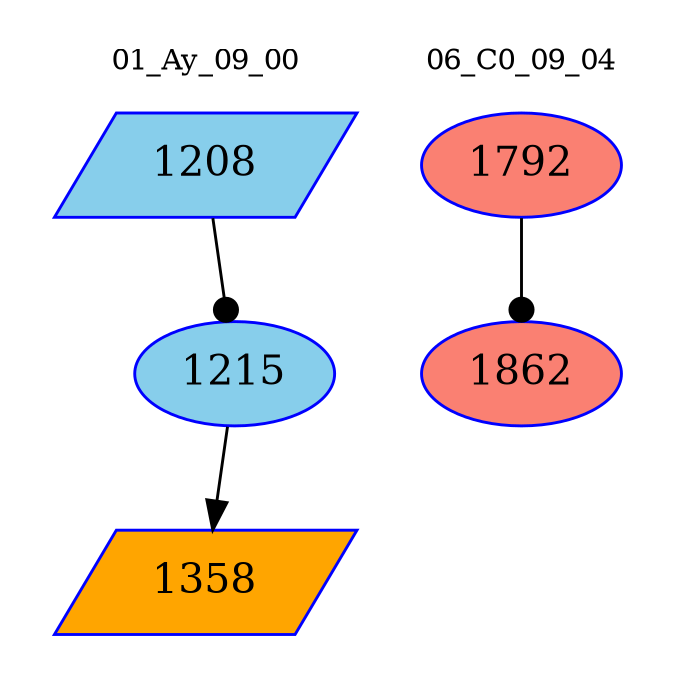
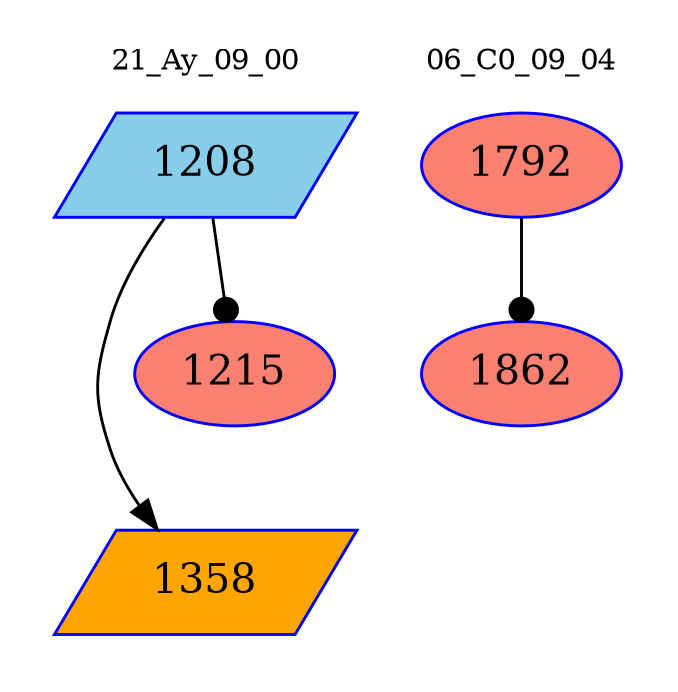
cluster "01_Ay_09_00": label "01_Ay_09_00" -> "21_Ay_09_00"
node "1215": fillcolor skyblue -> salmon
edge "1215" -> "1358": now "1208" -> "1358"
